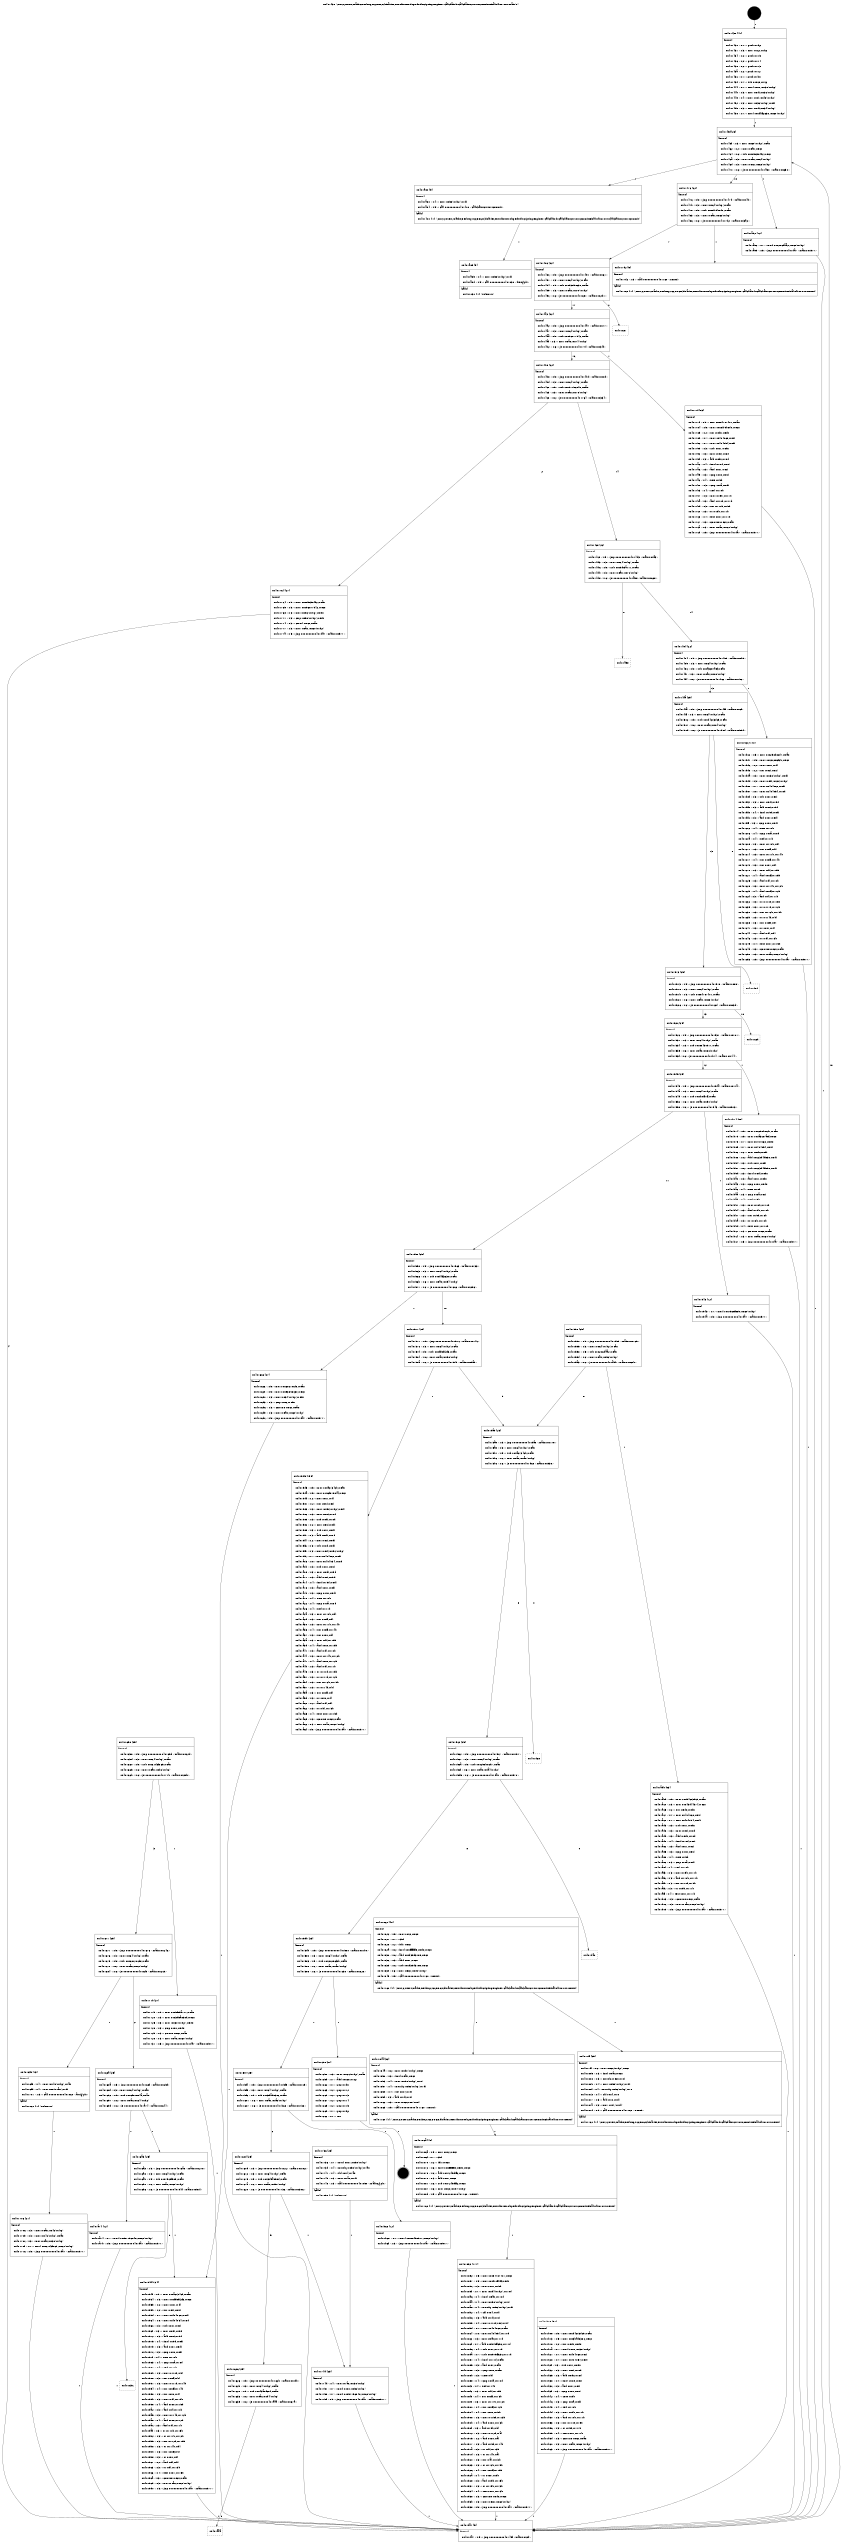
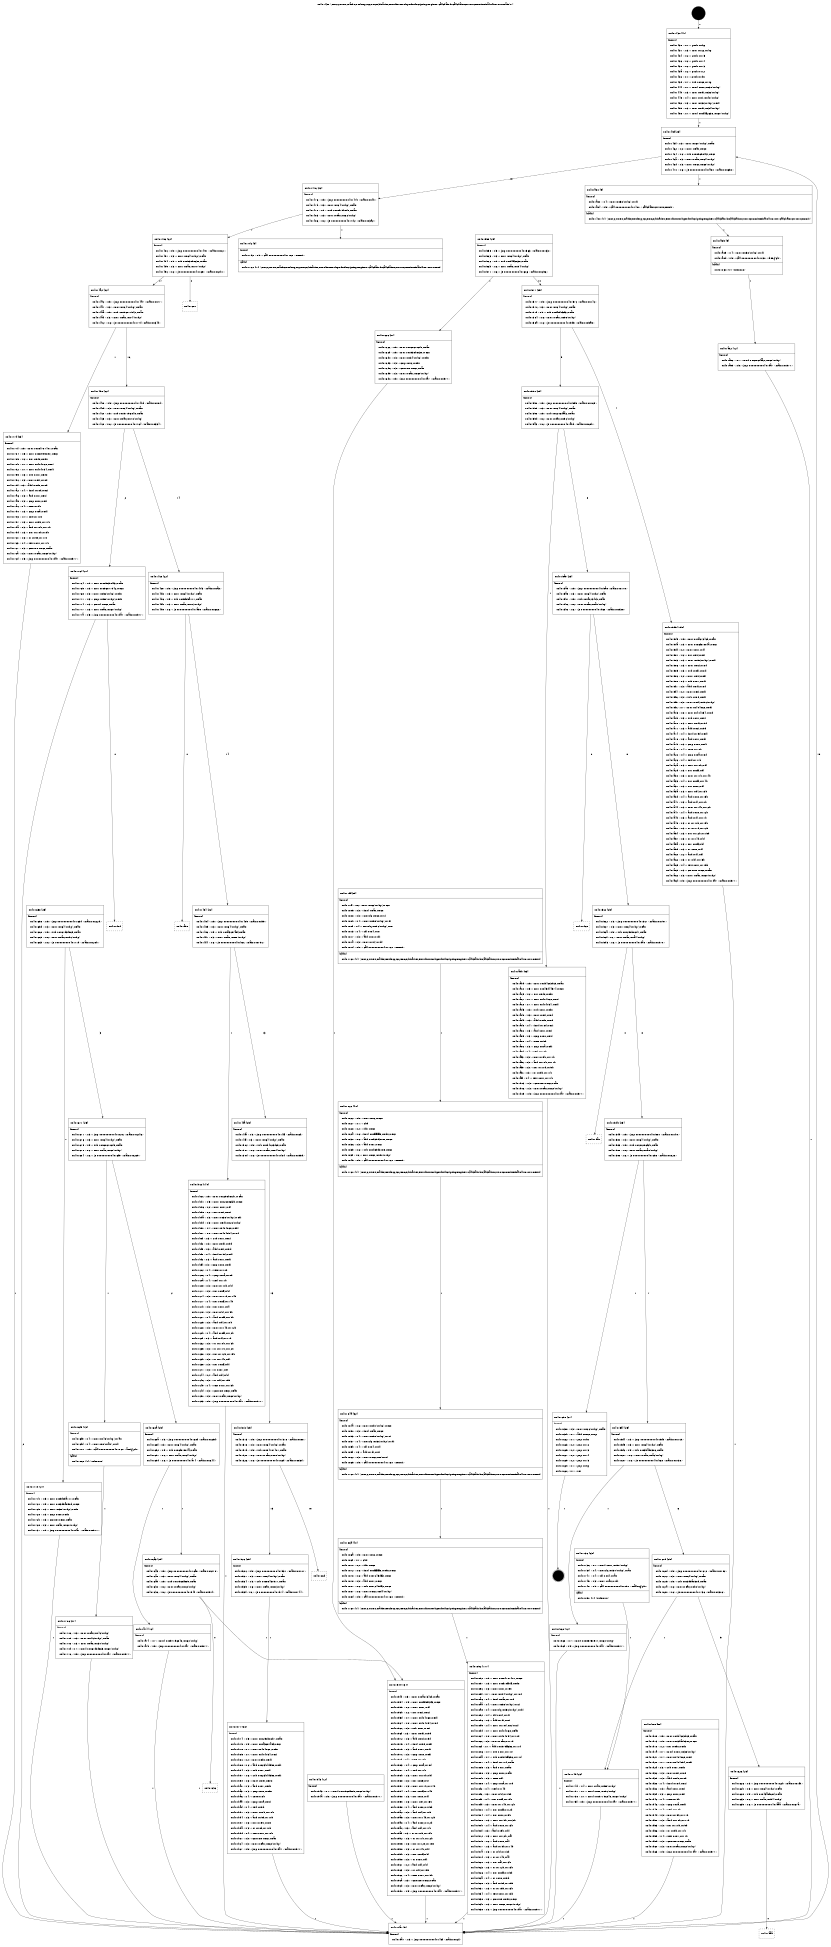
edge "0x40145f [23]" -> "0x401a92 [12]": now "0x401a89 [9]" -> "0x401a92 [12]"
edge "0x4014fa [25]" -> "0x401d8d": now "0x401764 [27]" -> "0x401d8d"
node "0x401545 [25]": removed
edge "0x401577 [25]" -> "0x4015a9 [25]": now "0x401577 [25]" -> "0x401590 [25]"
edge "0x401822 [40]" -> "0x4017ff [35]": reversed
